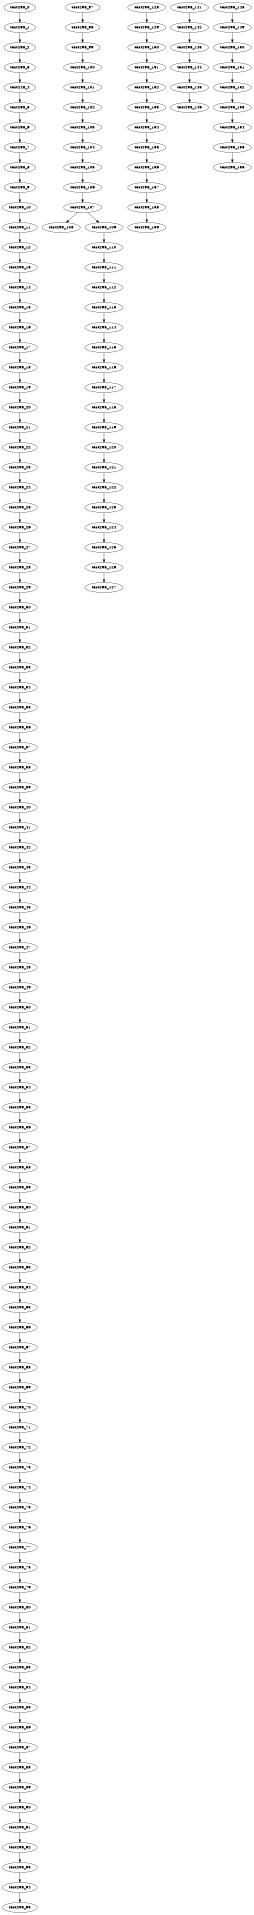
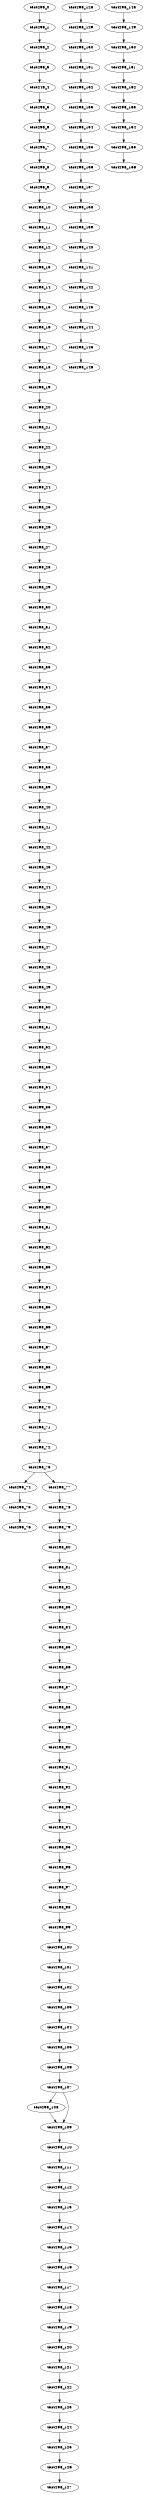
node "test298_140": added
edge "test298_76" -> "test298_77": now "test298_73" -> "test298_77"
node "test298_96": added
edge "test298_108" -> "test298_109": added
